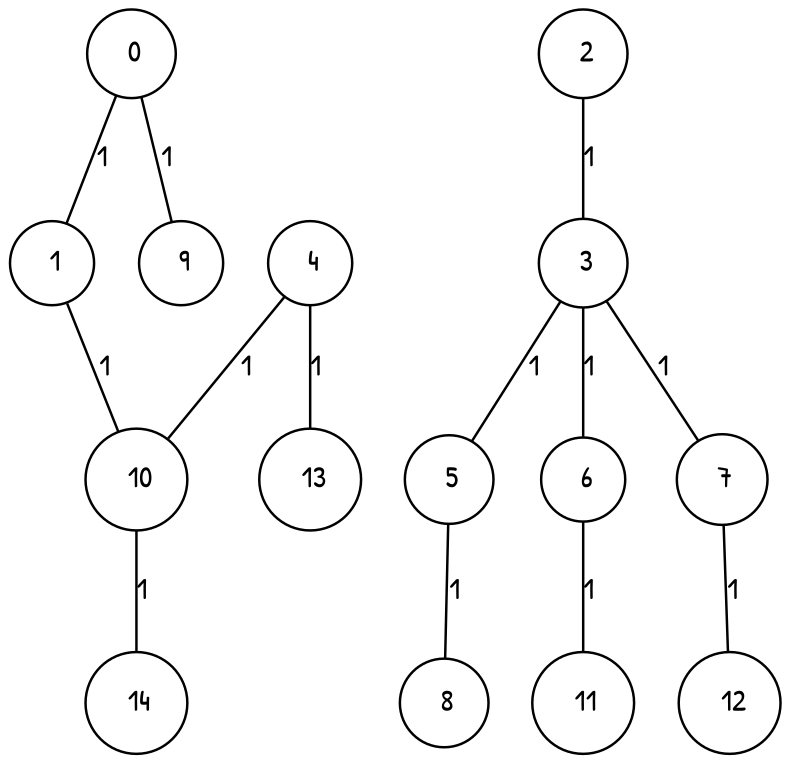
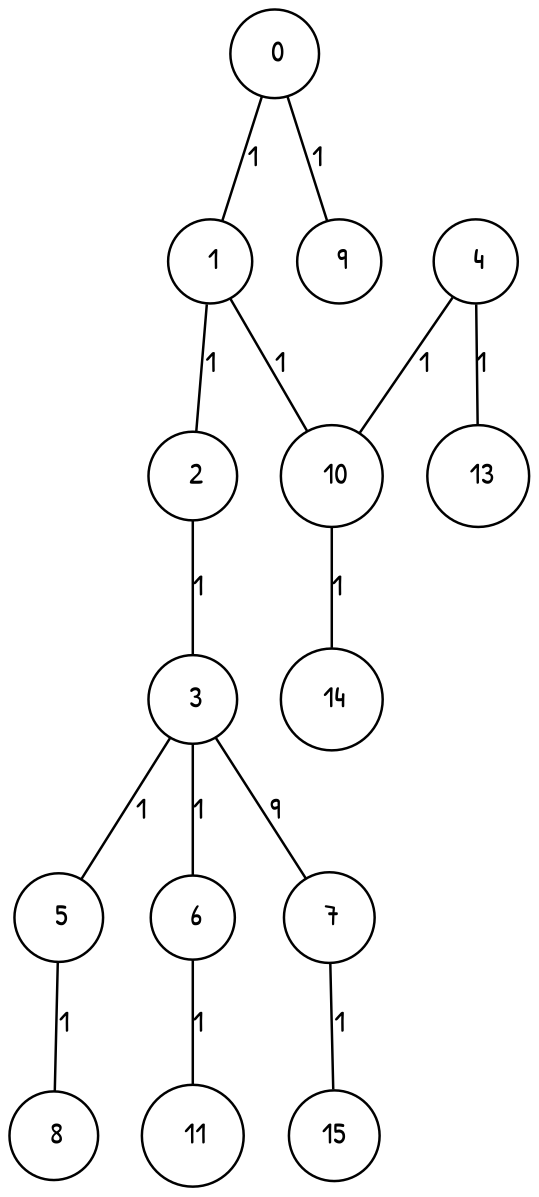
edge "1" -- "2": added, label "1"
edge "3" -- "7": label "1" -> "9"
node "12": label "12" -> "15"
